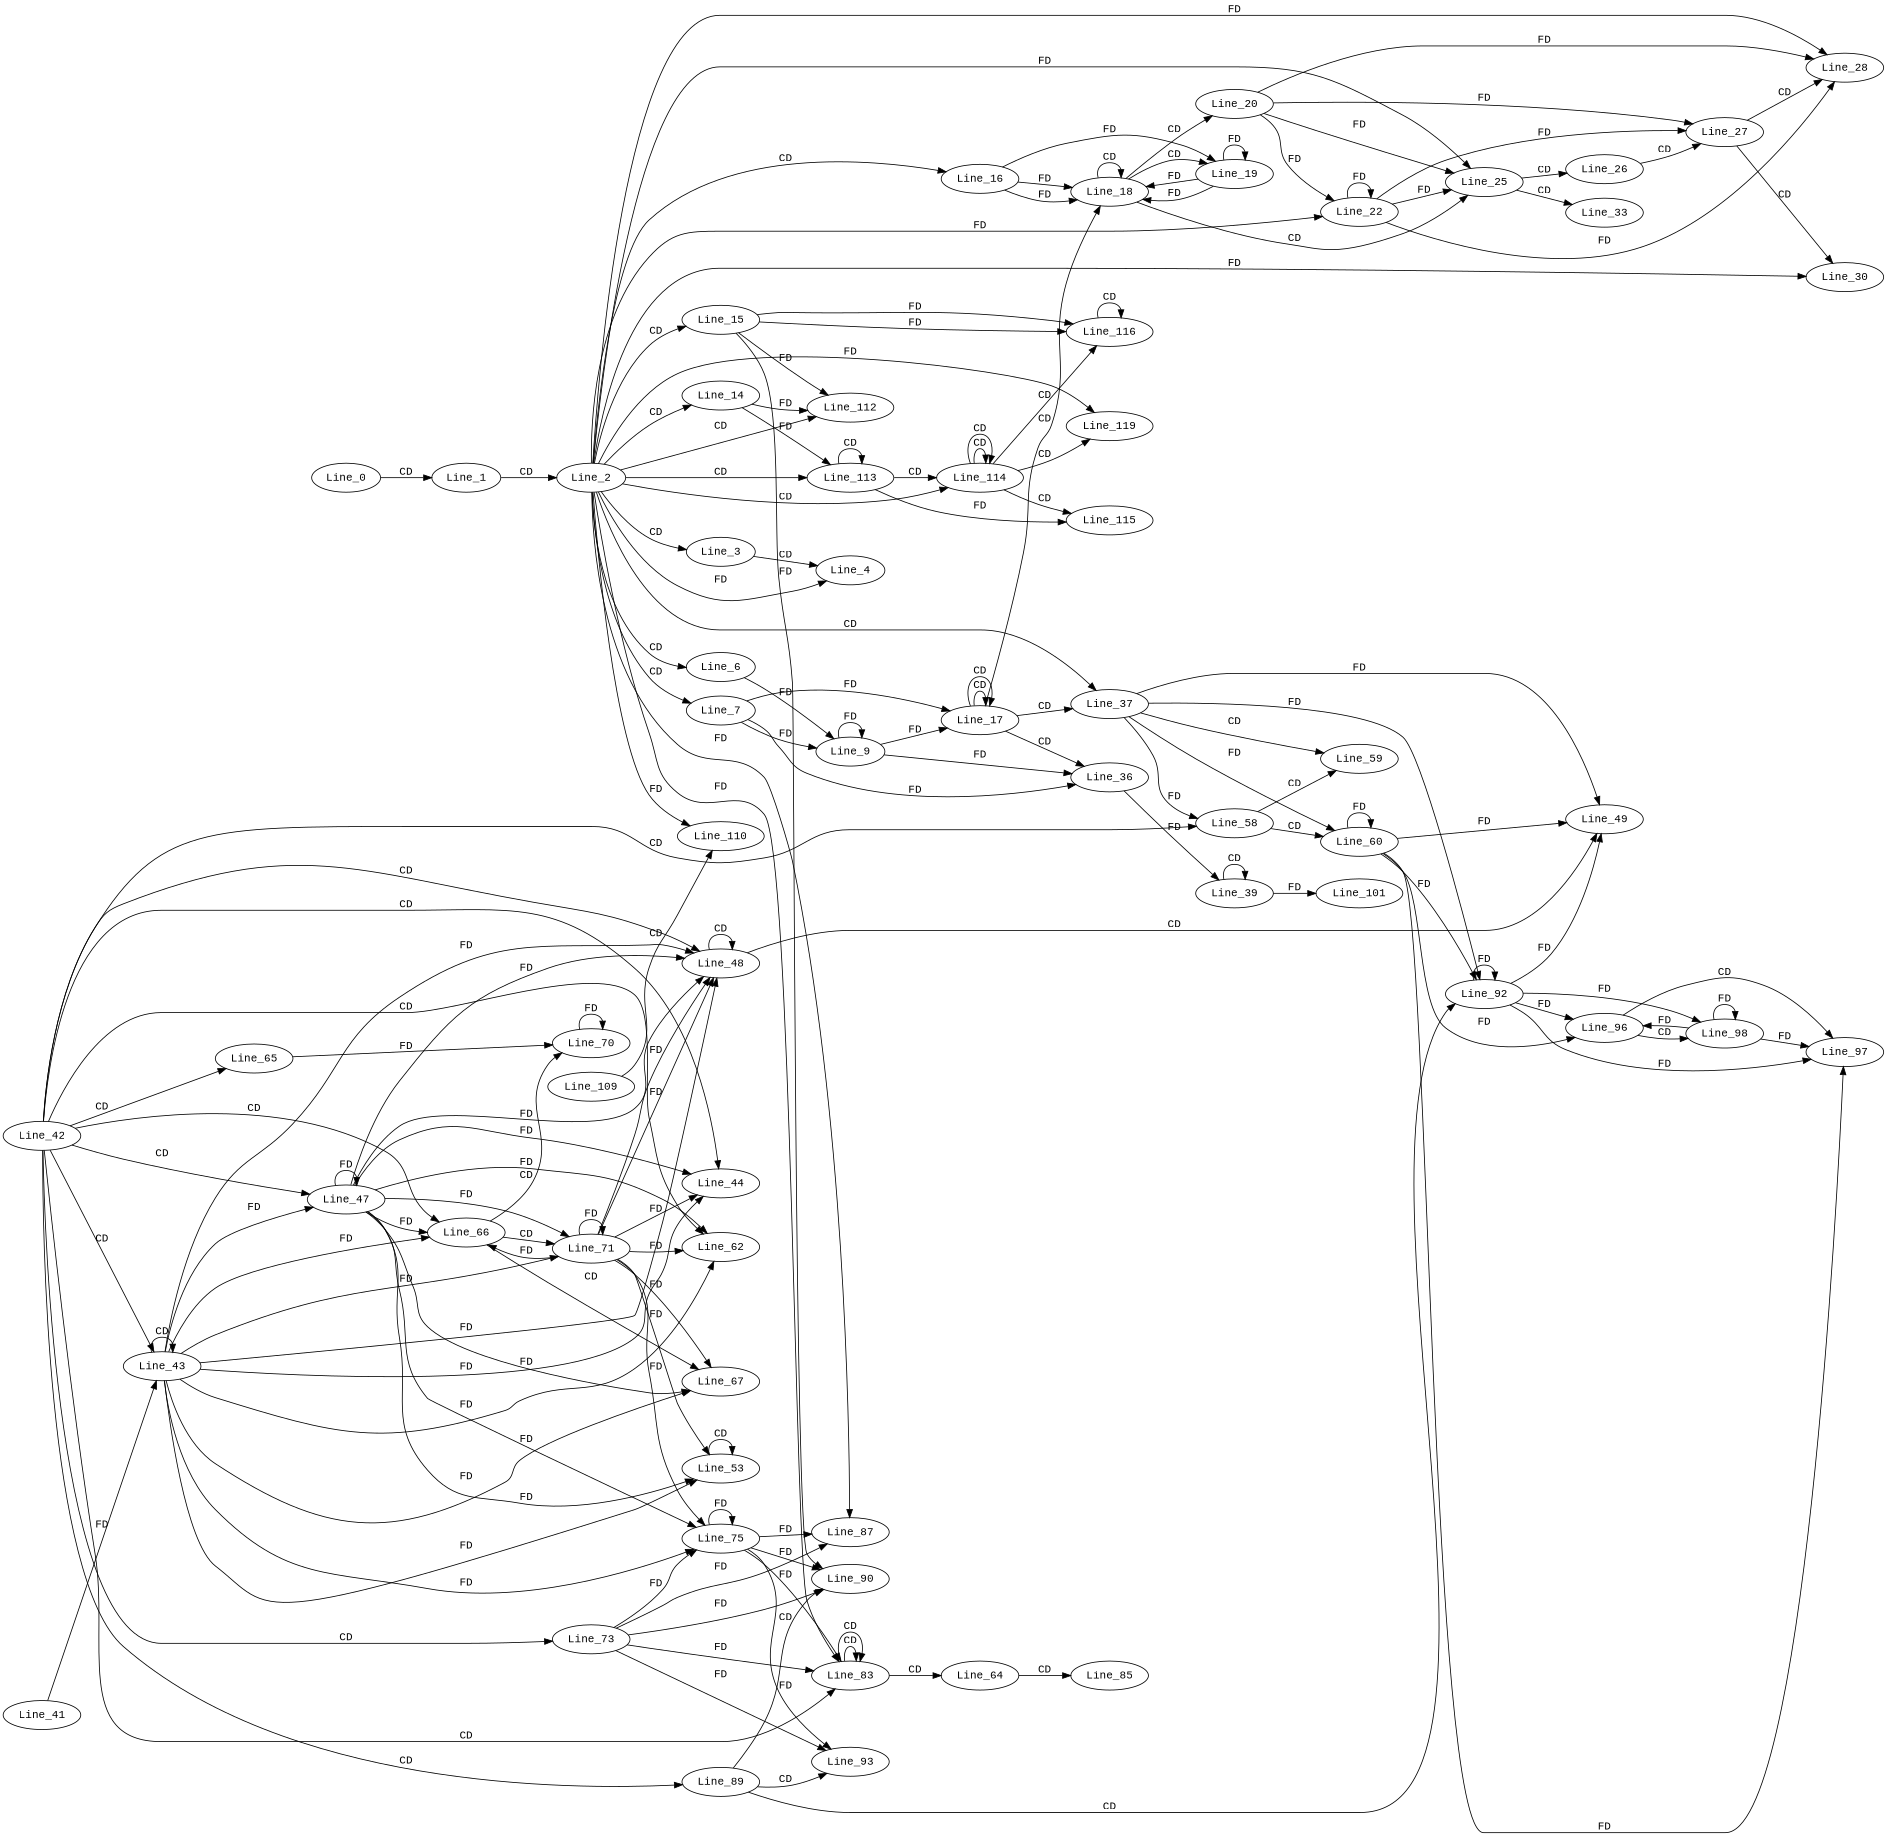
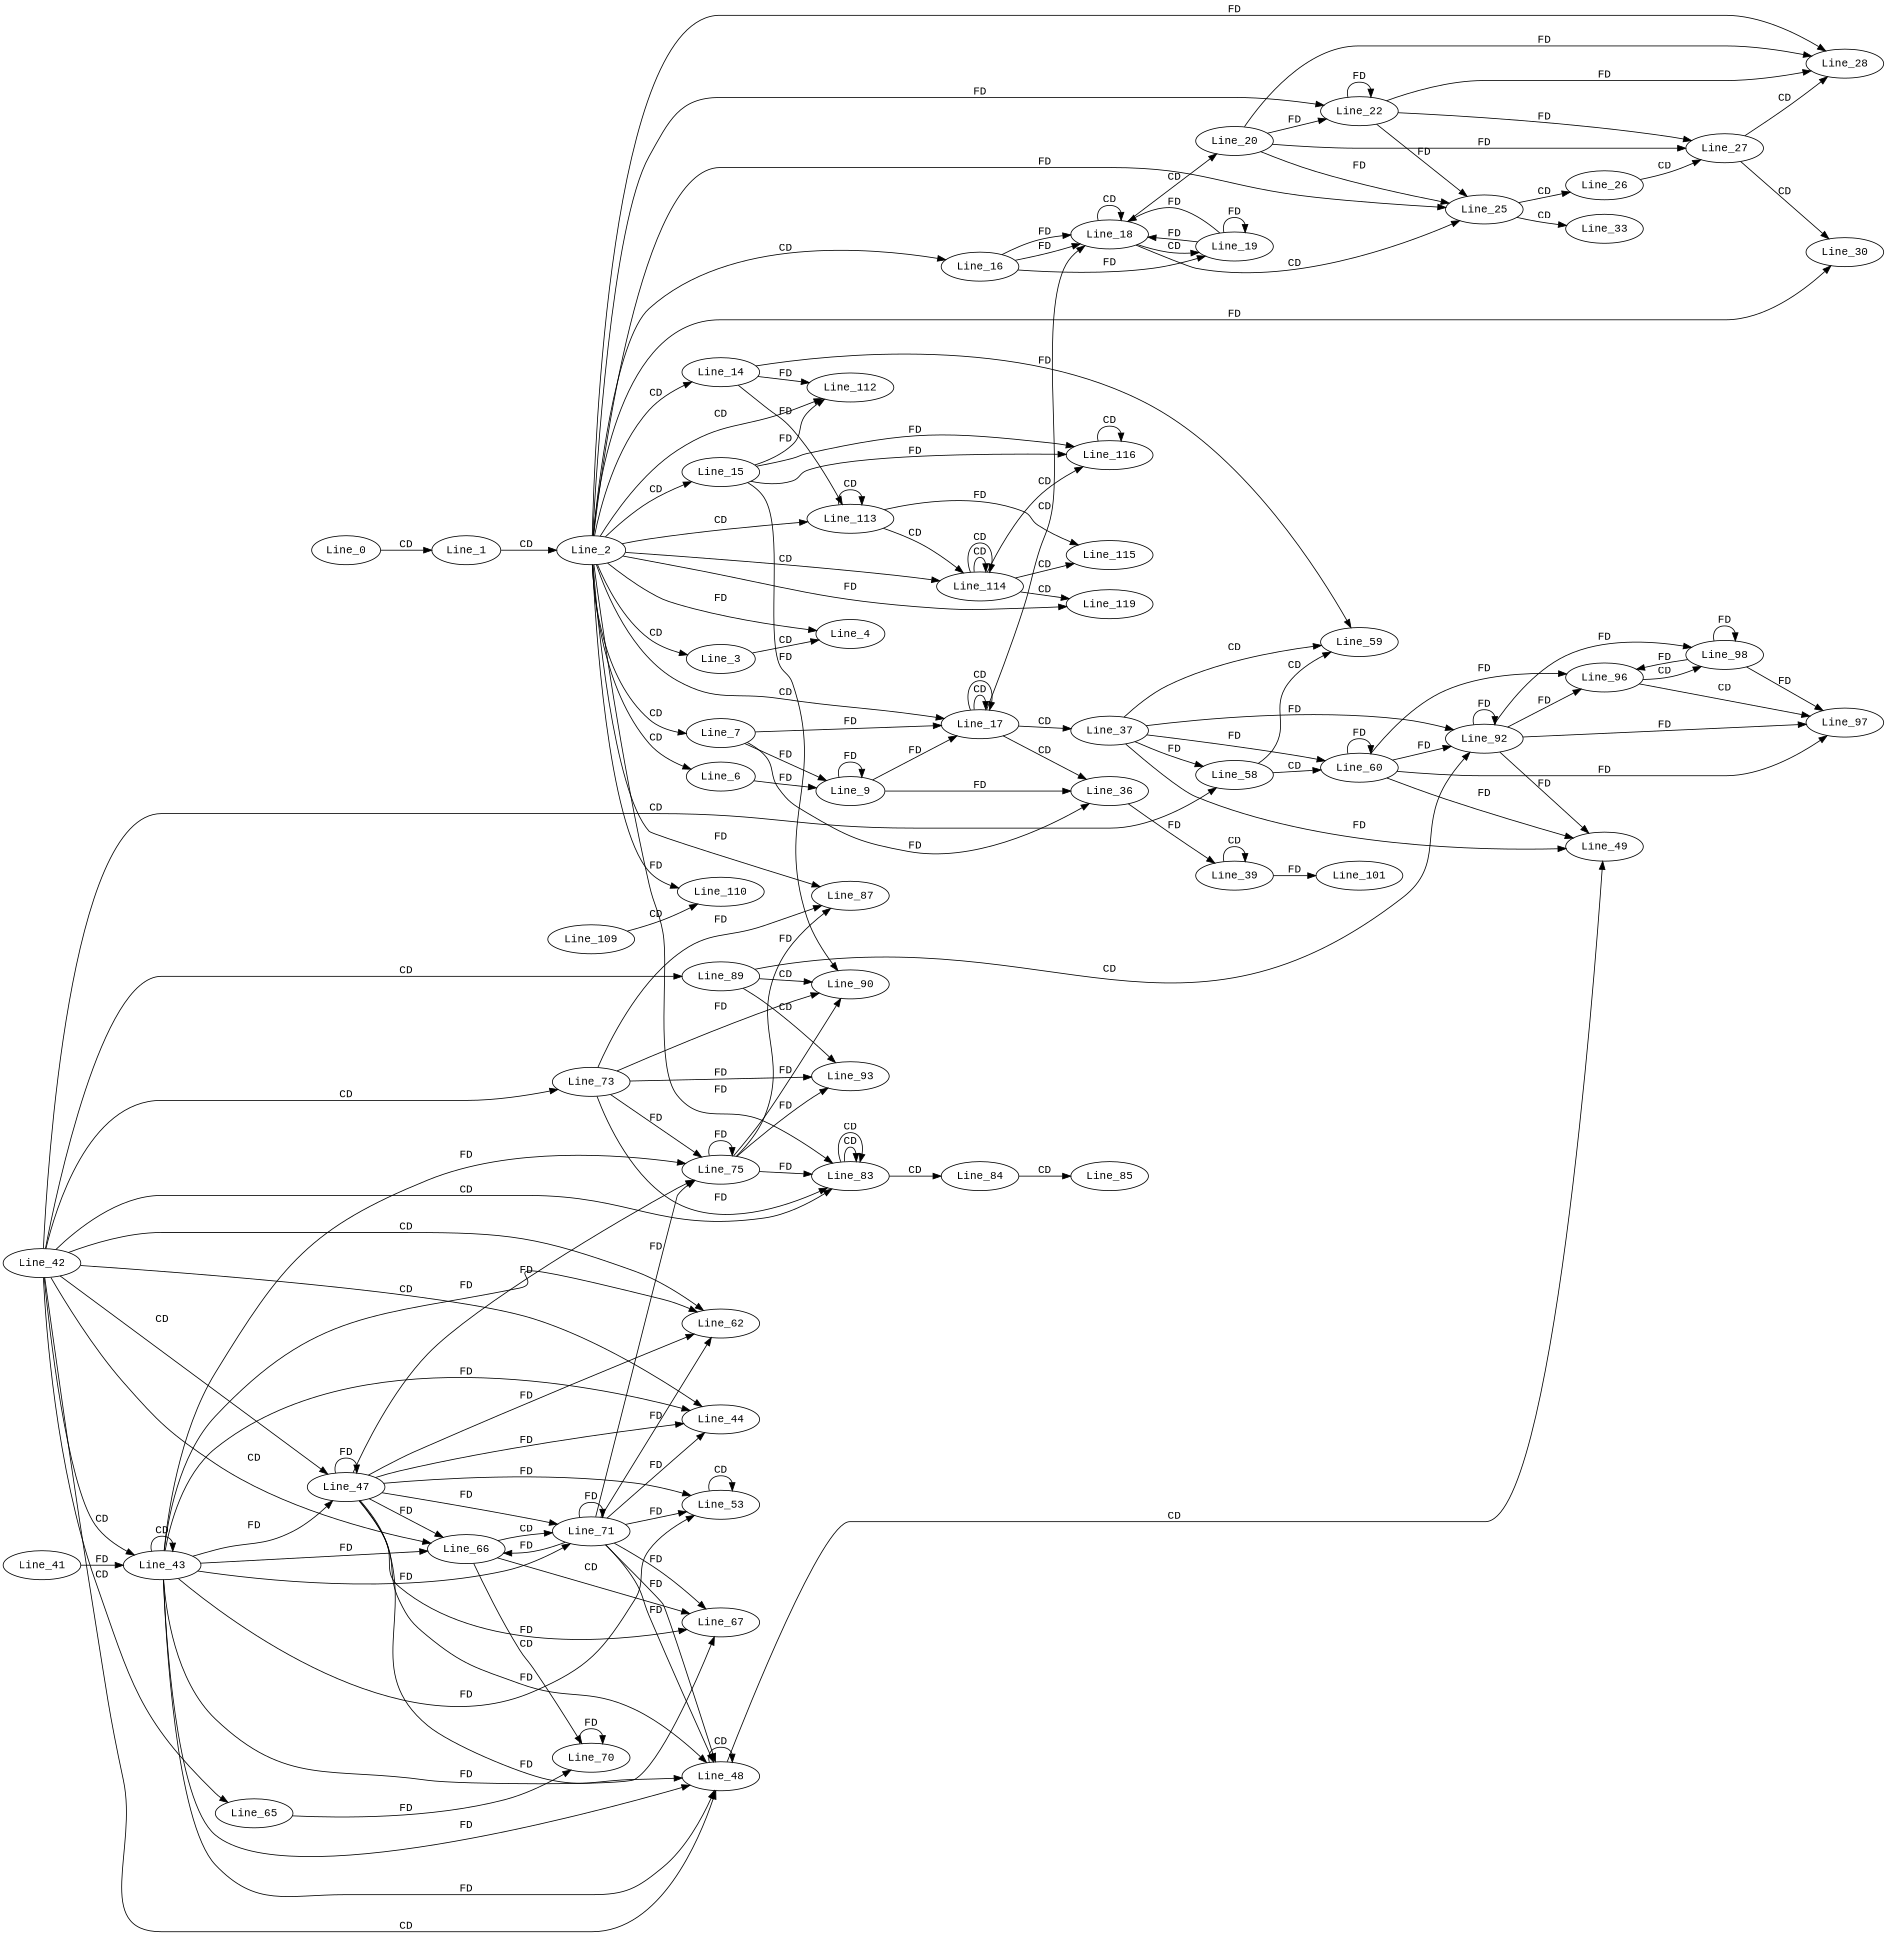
edge "Line_14" -> "Line_59": added, label "FD"
edge "Line_2" -> "Line_37": now "Line_2" -> "Line_17"
node "Line_64": label "Line_64" -> "Line_84"
